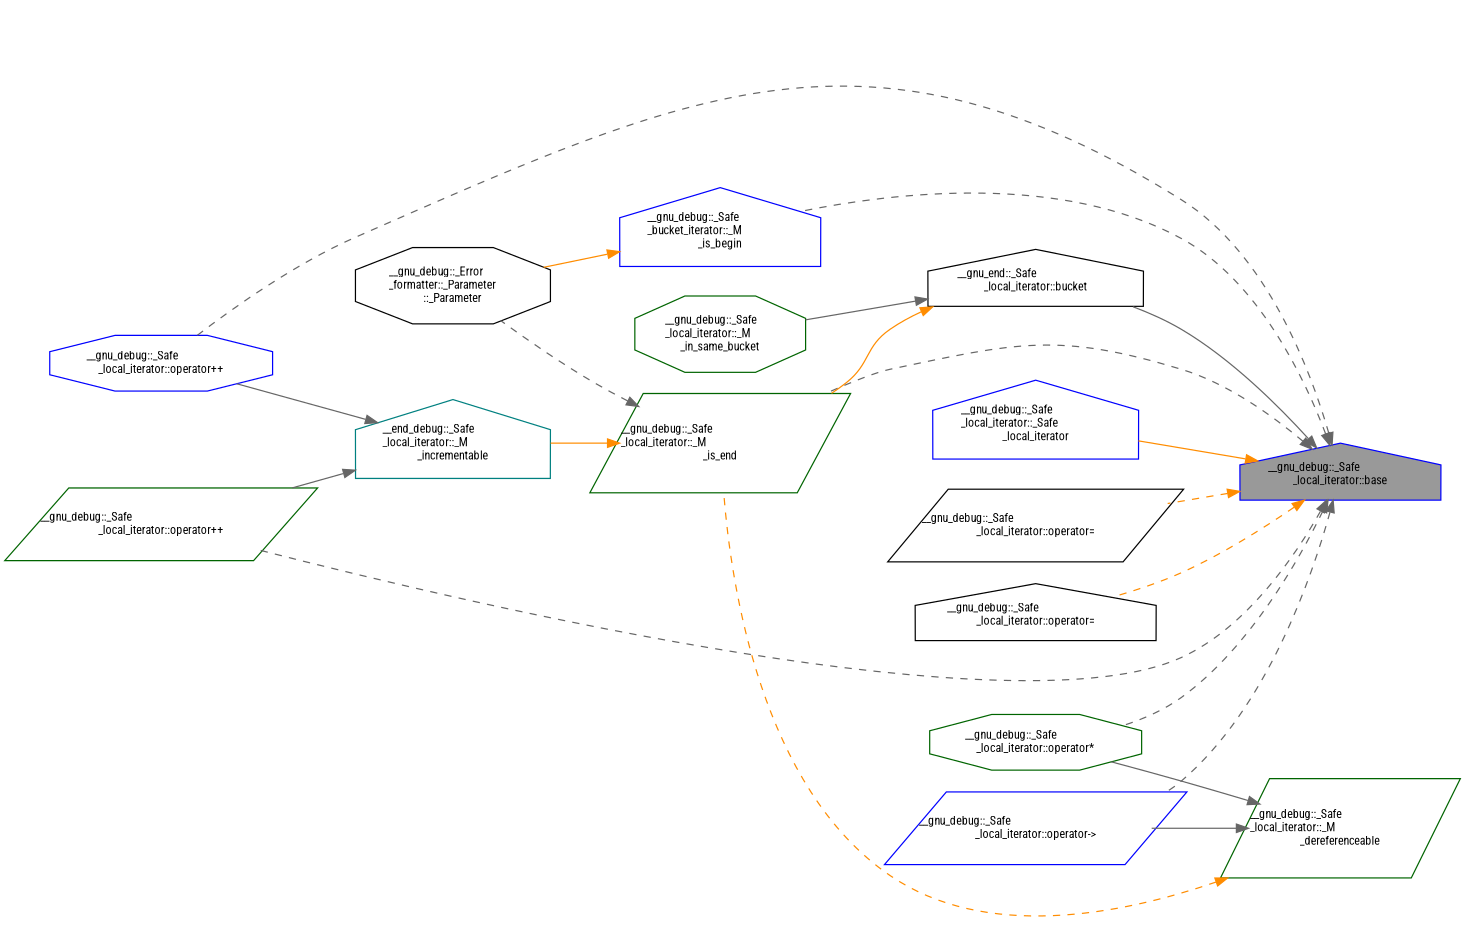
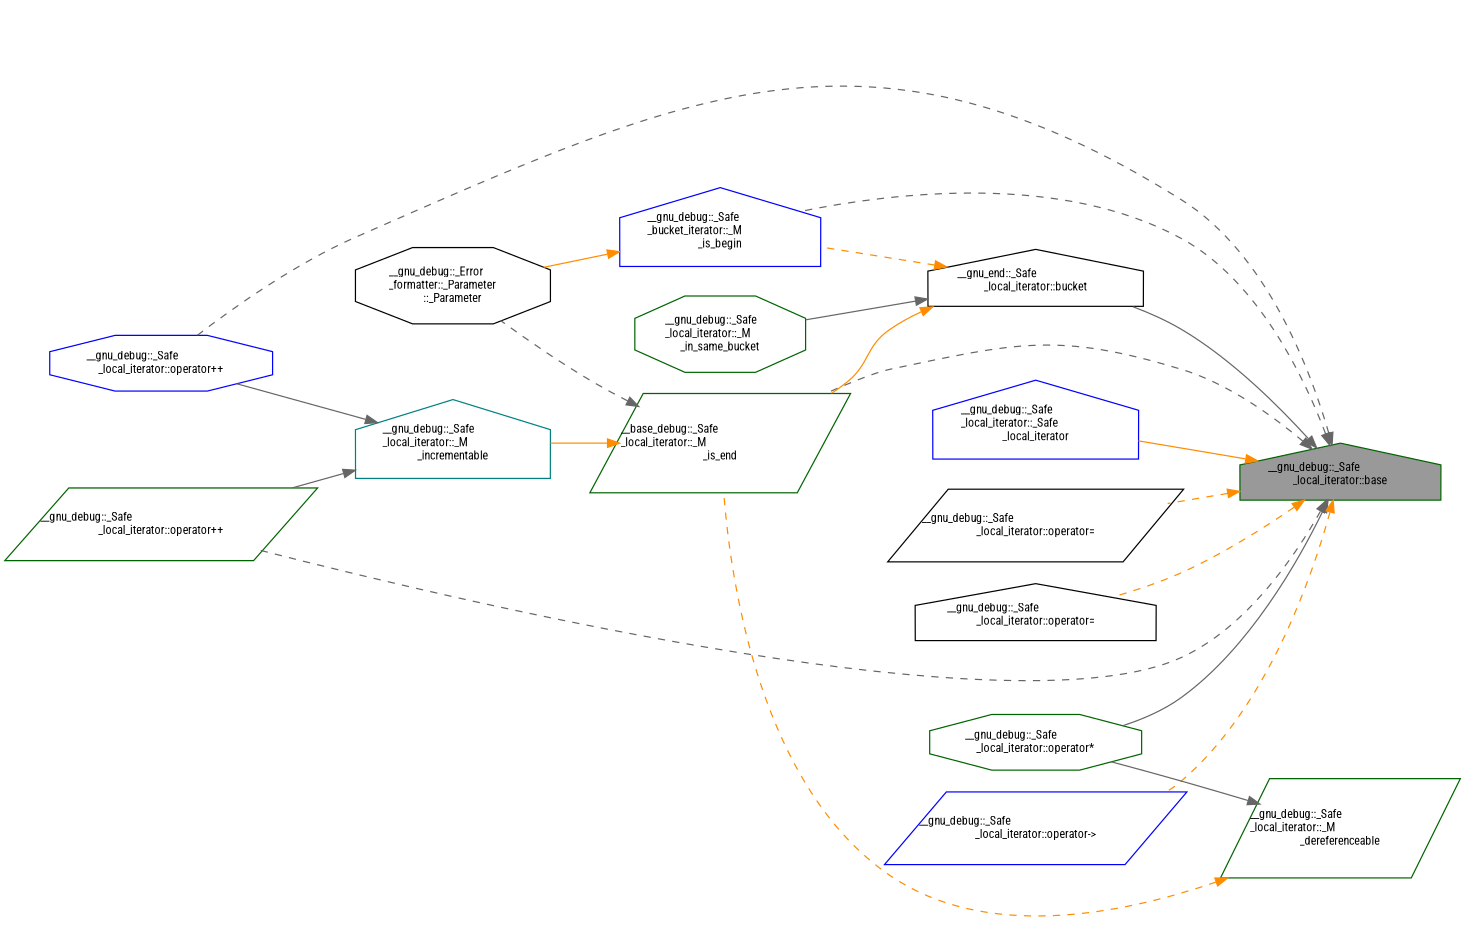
edge "__gnu_debug::_Safe _bucket_iterator::_M _is_begin" -> "__gnu_end::_Safe _local_iterator::bucket": added
node "__end_debug::_Safe _local_iterator::_M _incrementable": label "__end_debug::_Safe _local_iterator::_M _incrementable" -> "__gnu_debug::_Safe _local_iterator::_M _incrementable"
node "__gnu_debug::_Safe _local_iterator::_M _is_end": label "__gnu_debug::_Safe _local_iterator::_M _is_end" -> "__base_debug::_Safe _local_iterator::_M _is_end"
node "__gnu_debug::_Safe _local_iterator::base": color blue -> darkgreen
edge "__gnu_debug::_Safe _local_iterator::operator*" -> "__gnu_debug::_Safe _local_iterator::base": style dashed -> solid
edge "__gnu_debug::_Safe _local_iterator::operator->" -> "__gnu_debug::_Safe _local_iterator::base": color gray40 -> darkorange
edge "__gnu_debug::_Safe _local_iterator::operator->" -> "__gnu_debug::_Safe _local_iterator::_M _dereferenceable": removed
